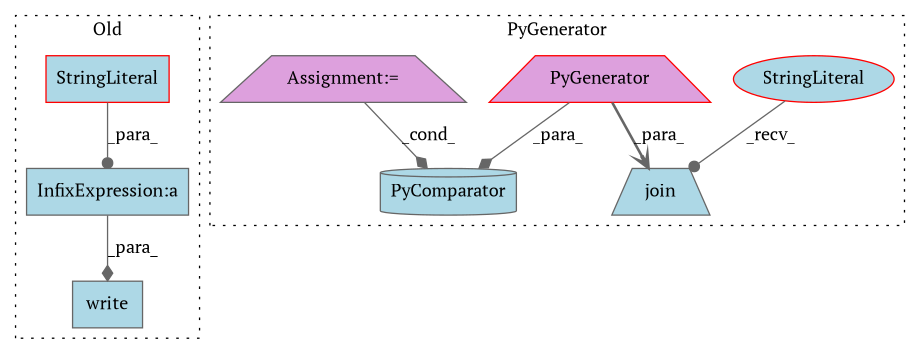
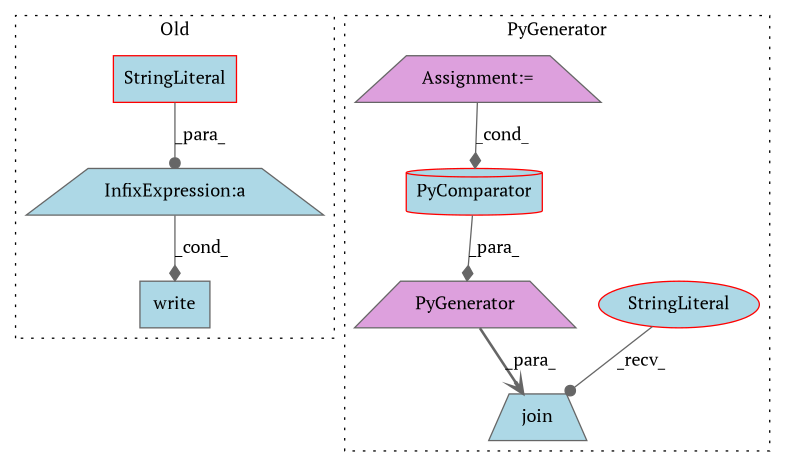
node "PyGenerator": color red -> gray40
edge "PyGenerator" -> "PyComparator": reversed
node "InfixExpression:a": shape box -> trapezium
node "PyComparator": color gray40 -> red
edge "InfixExpression:a" -> "write": label "_para_" -> "_cond_"
